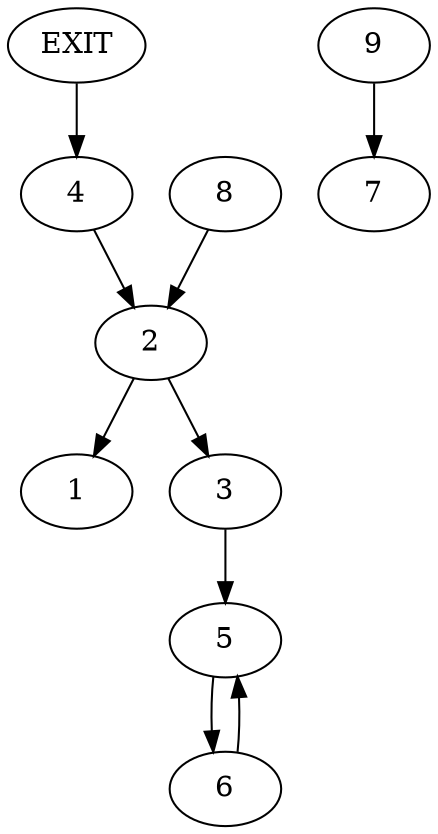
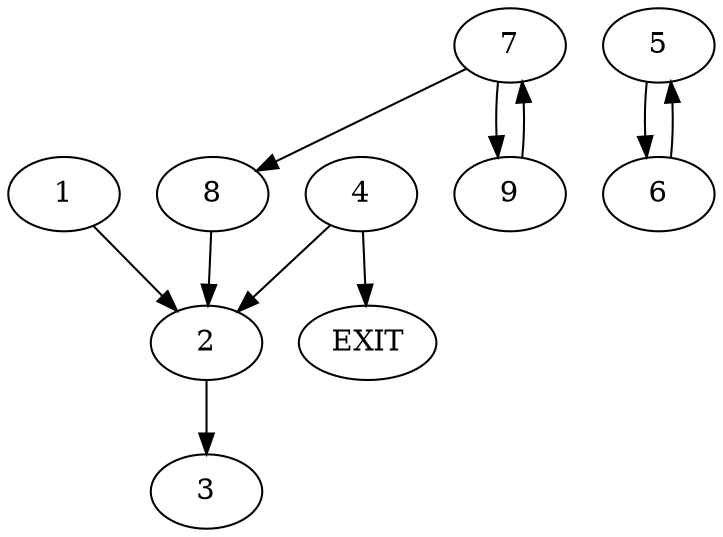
edge "7" -> "9": added
edge "EXIT" -> "4": reversed
edge "7" -> "8": added
edge "2" -> "1": reversed
edge "3" -> "5": removed
